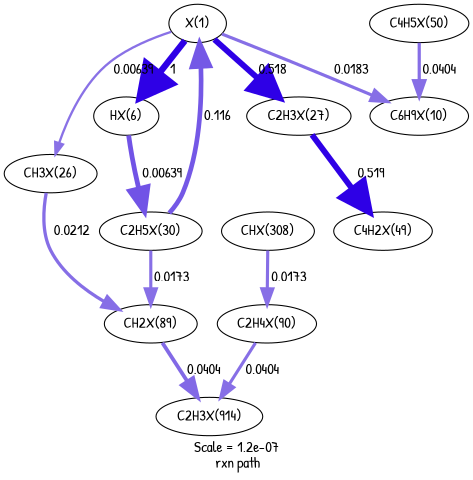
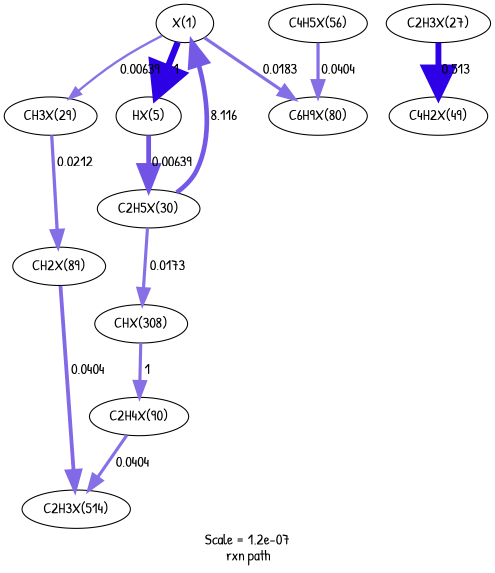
node "C4H5X(50)": label "C4H5X(50)" -> "C4H5X(56)"
edge "X(1)" -> "C2H3X(27)": removed, label "0.518"
node "HX(6)": label "HX(6)" -> "HX(5)"
edge "C2H5X(30)" -> "X(1)": label " 0.116" -> " 8.116"
node "C6H9X(10)": label "C6H9X(10)" -> "C6H9X(80)"
node "CH3X(26)": label "CH3X(26)" -> "CH3X(29)"
edge "C2H3X(27)" -> "C4H2X(49)": label " 0.519" -> " 0.513"
edge "C2H5X(30)" -> "CH2X(89)": now "C2H5X(30)" -> "CHX(308)"
edge "CHX(308)" -> "C2H4X(90)": label " 0.0173" -> " 1"
node "C2H3X(914)": label "C2H3X(914)" -> "C2H3X(514)"
